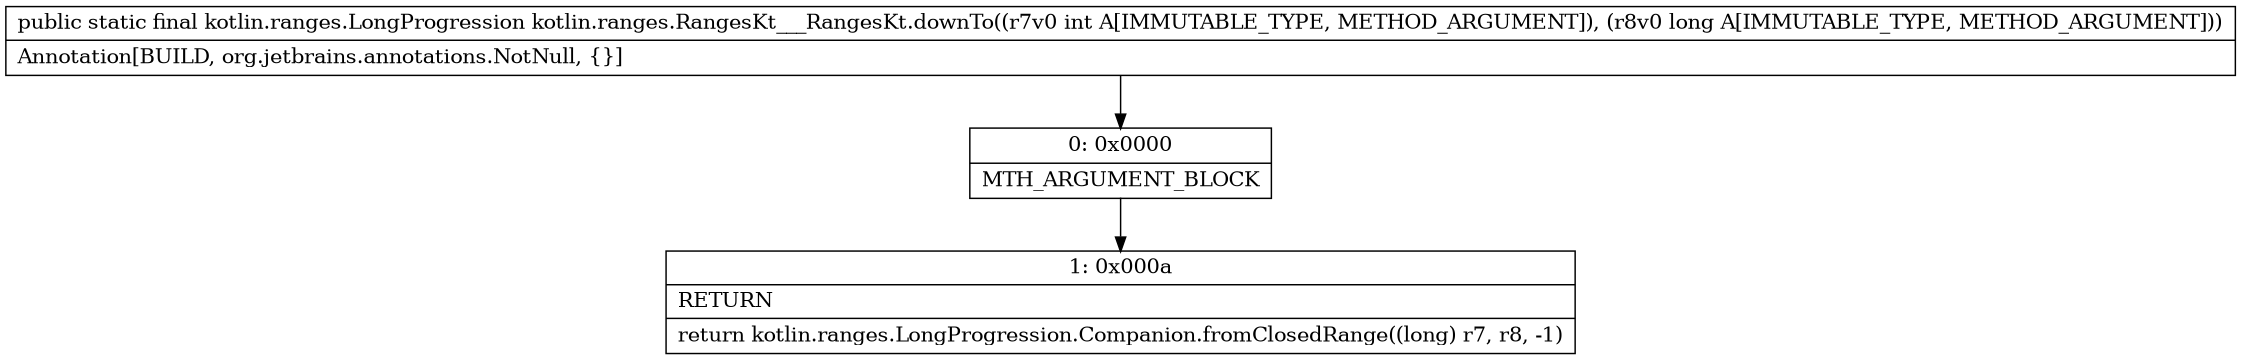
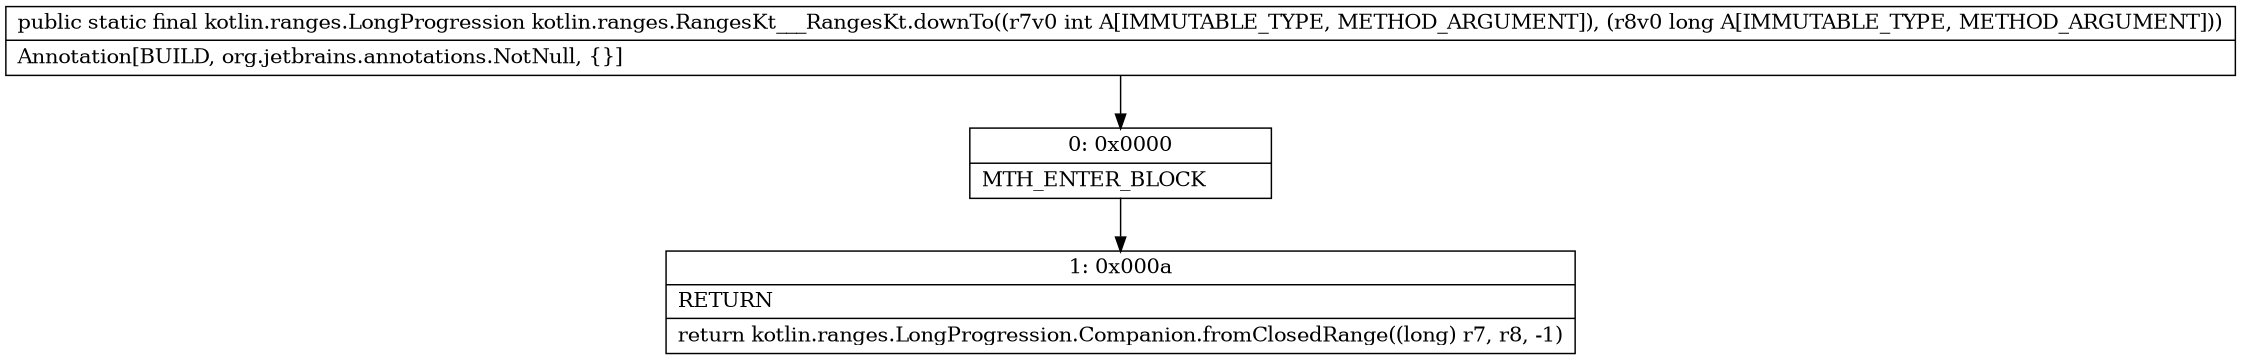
node "0: 0x0000": text "MTH_ARGUMENT_BLOCK" -> "MTH_ENTER_BLOCK"
